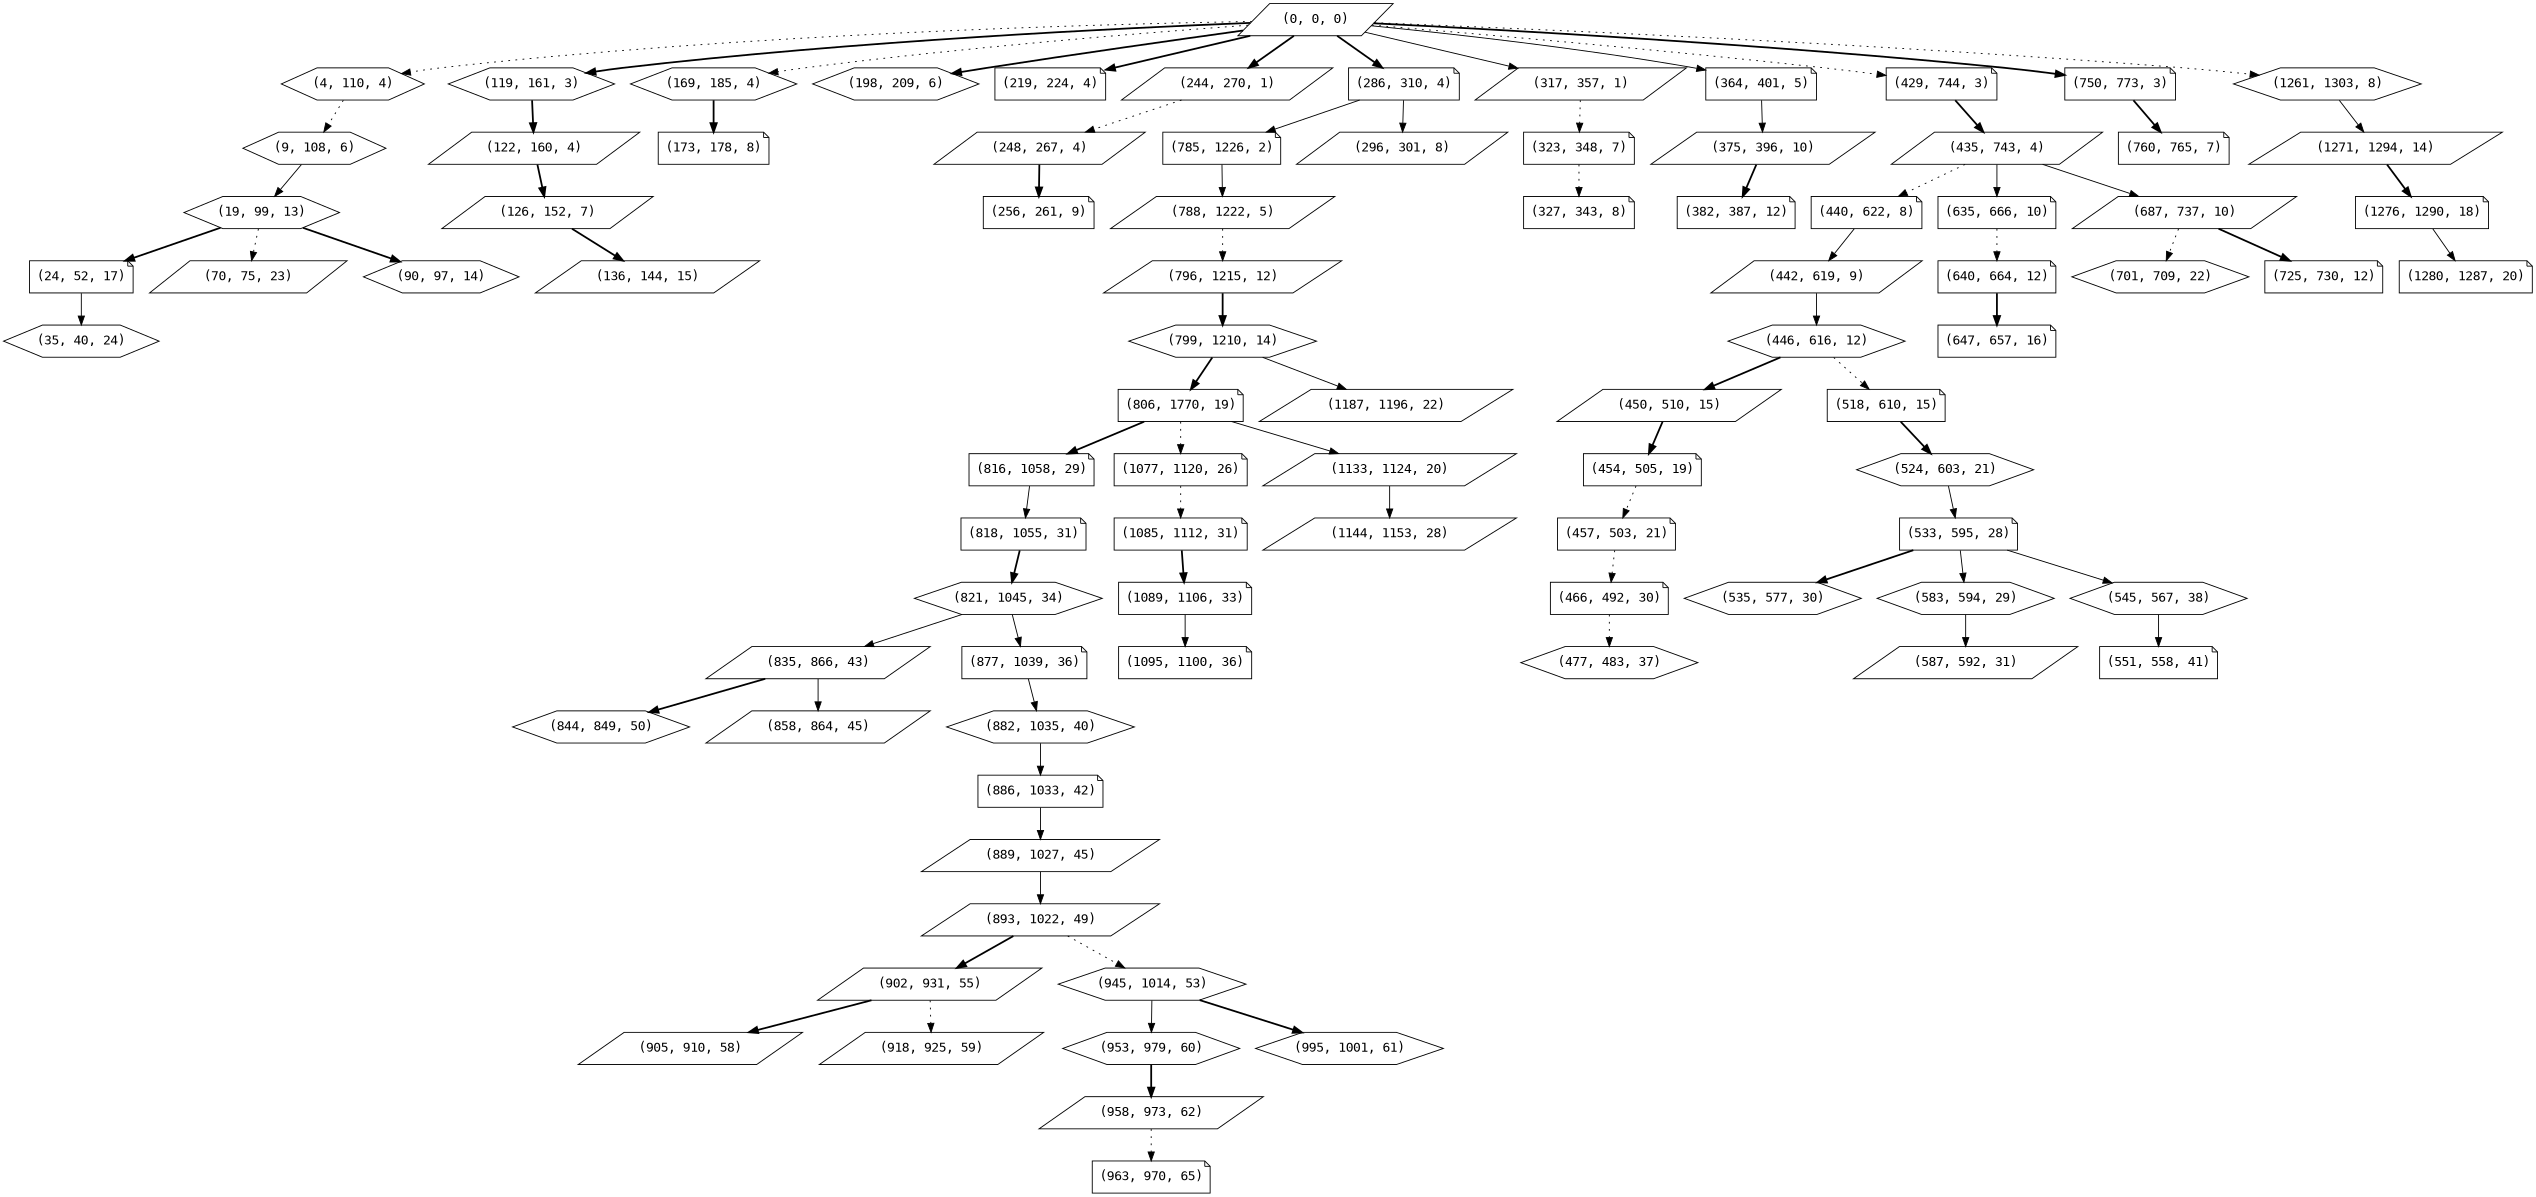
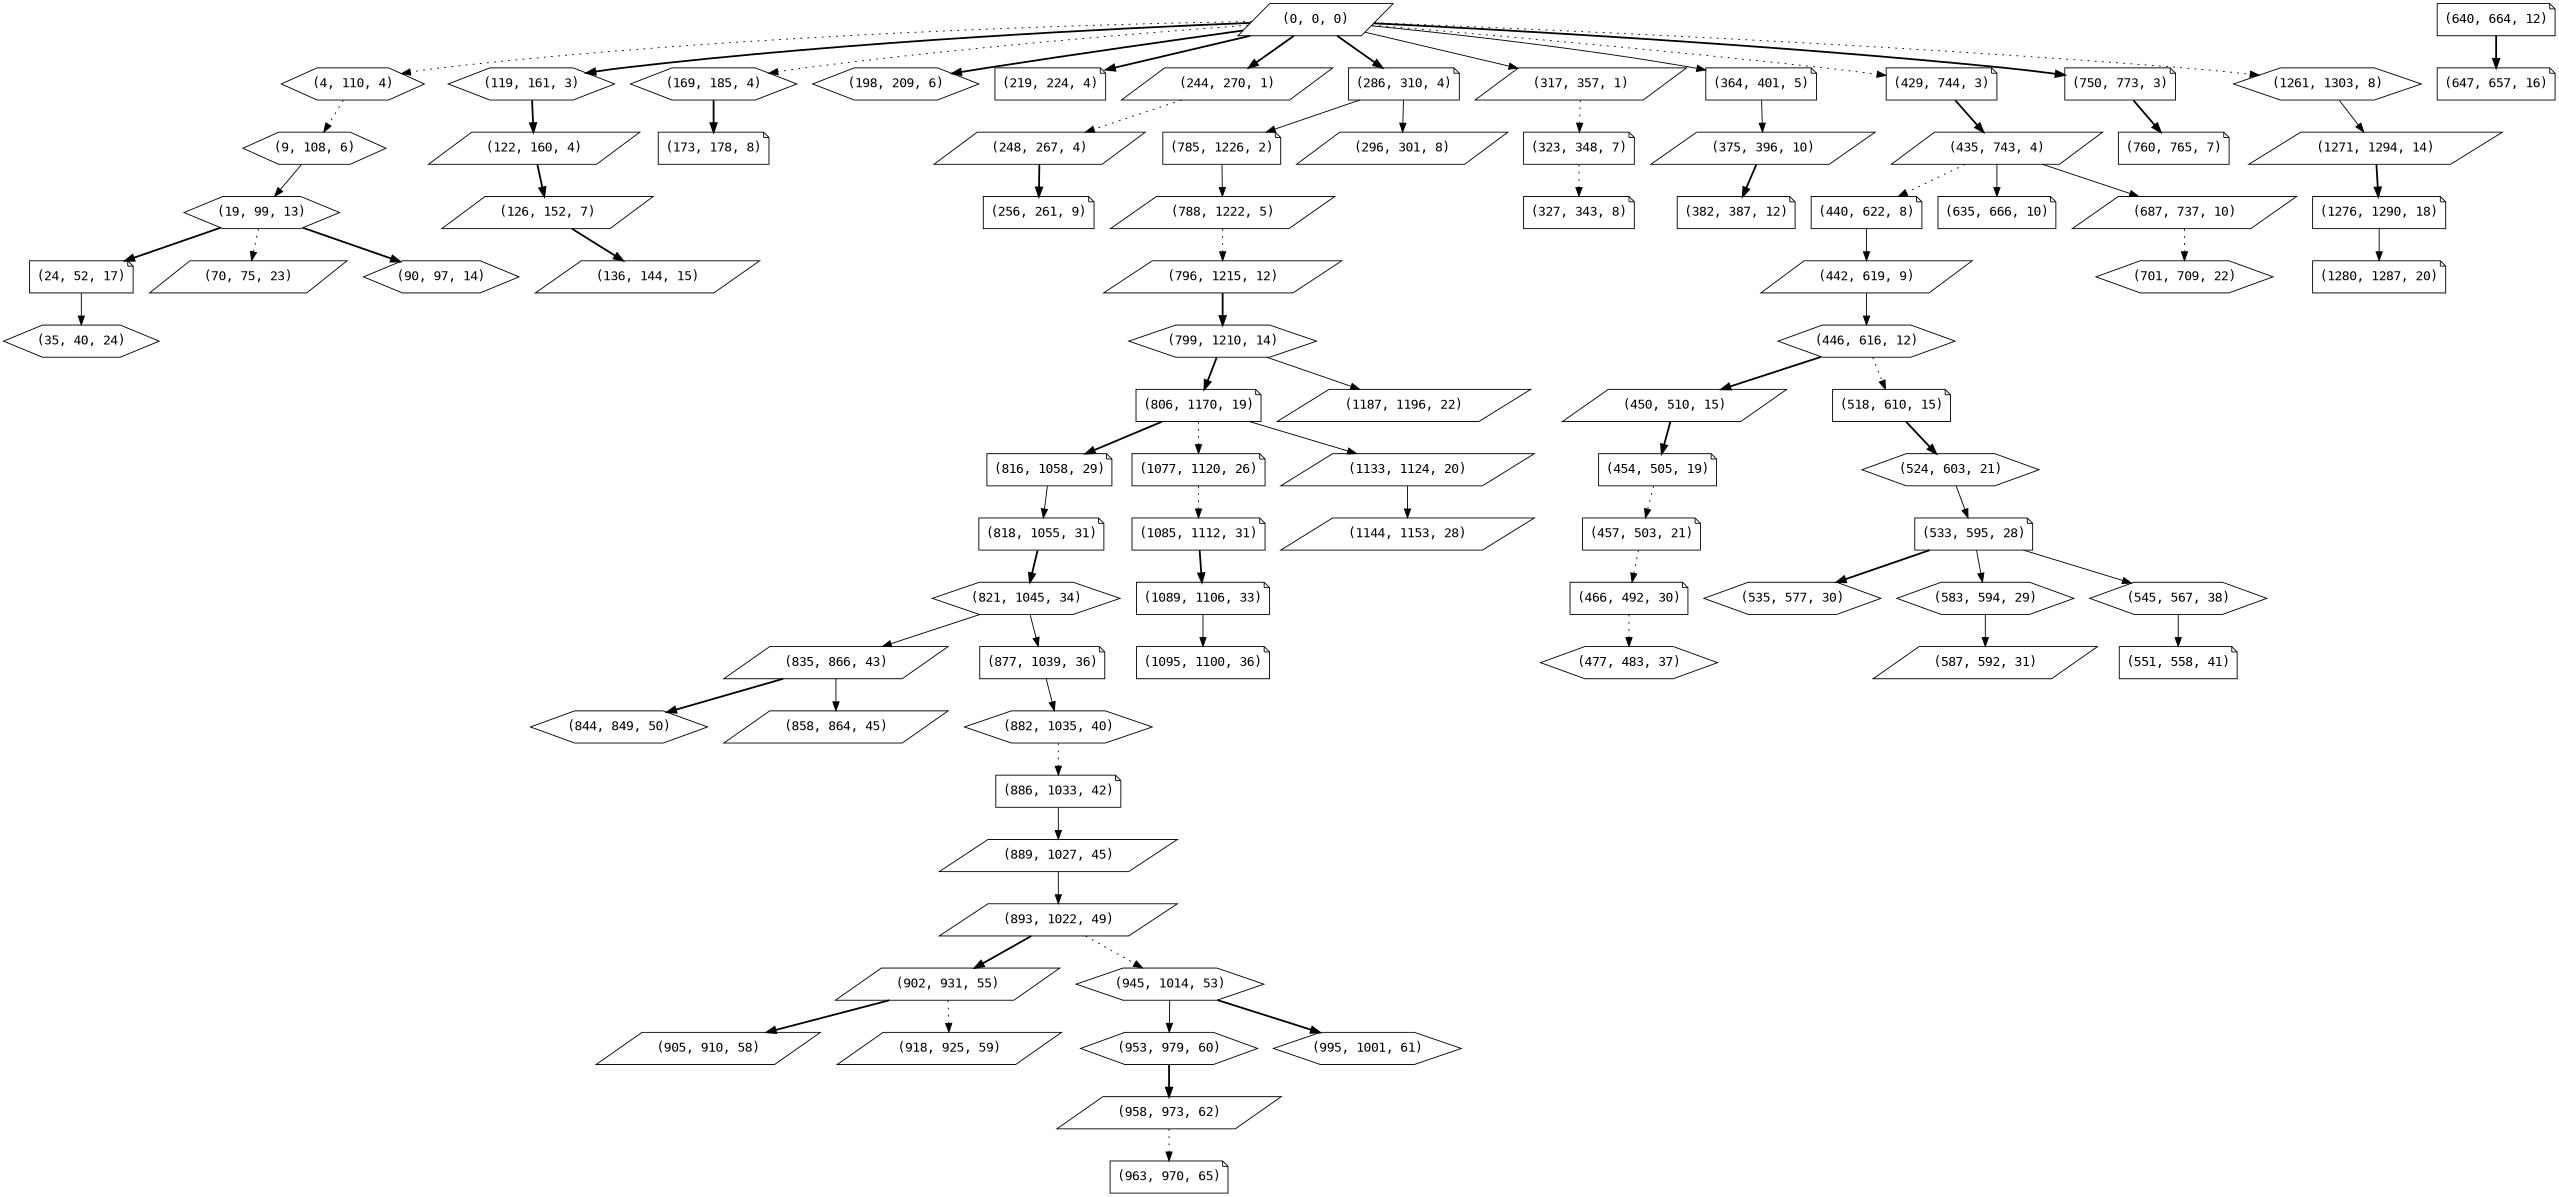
edge "(635, 666, 10)" -> "(640, 664, 12)": removed
node "(725, 730, 12)": removed
node "(806, 1770, 19)": label "(806, 1770, 19)" -> "(806, 1170, 19)"
edge "(882, 1035, 40)" -> "(886, 1033, 42)": style solid -> dotted
